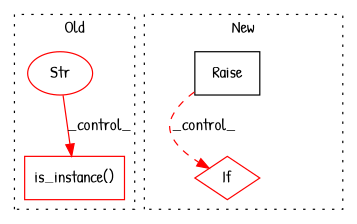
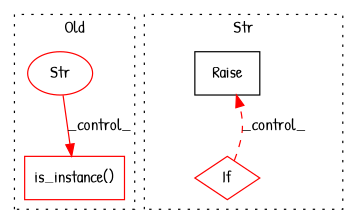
cluster "New": label "New" -> "Str"
edge "Raise" -> "If": reversed
